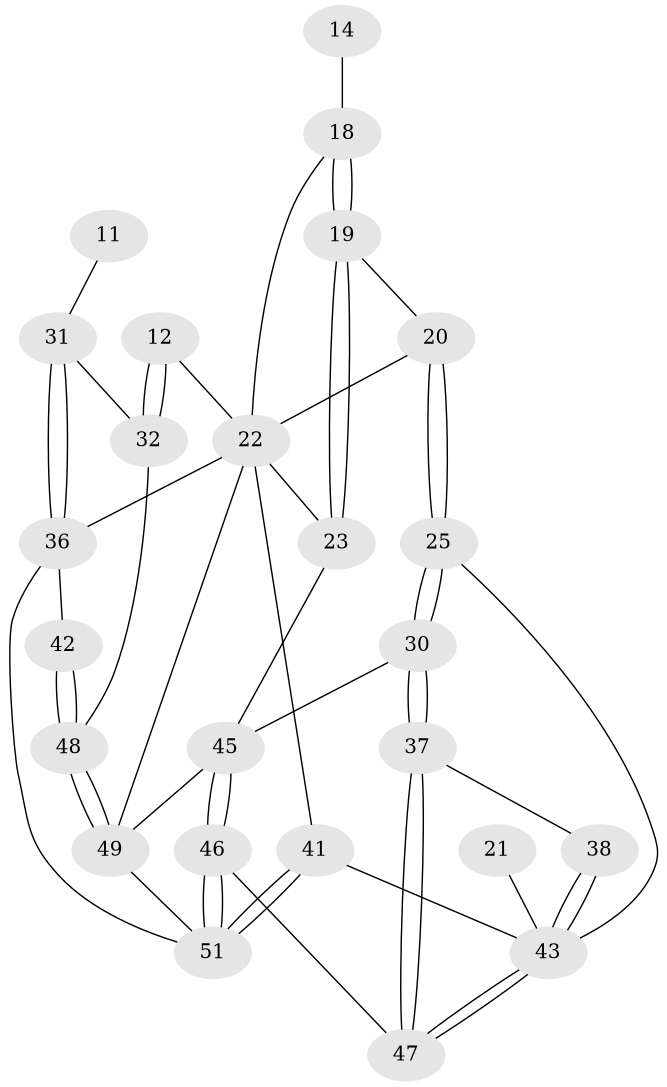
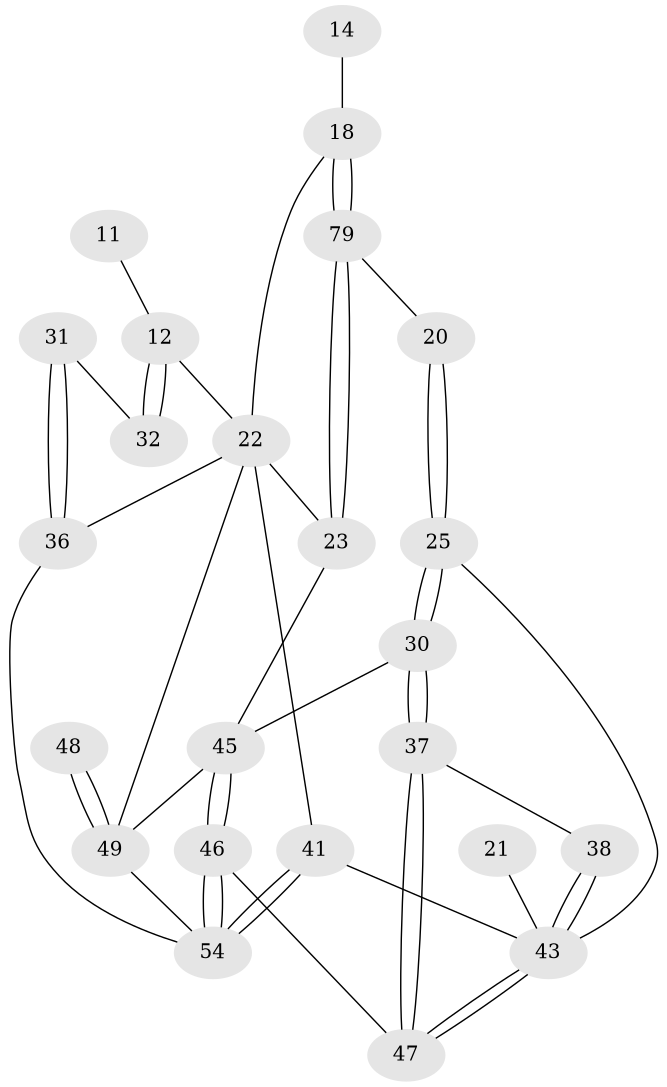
node "19": label "19" -> "79"
edge "11" -- "31": now "11" -- "12"
edge "20" -- "22": removed
edge "32" -- "48": removed
node "42": removed
node "51": label "51" -> "54"
